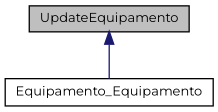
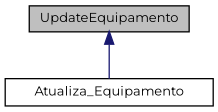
node "Equipamento_Equipamento": label "Equipamento_Equipamento" -> "Atualiza_Equipamento"
